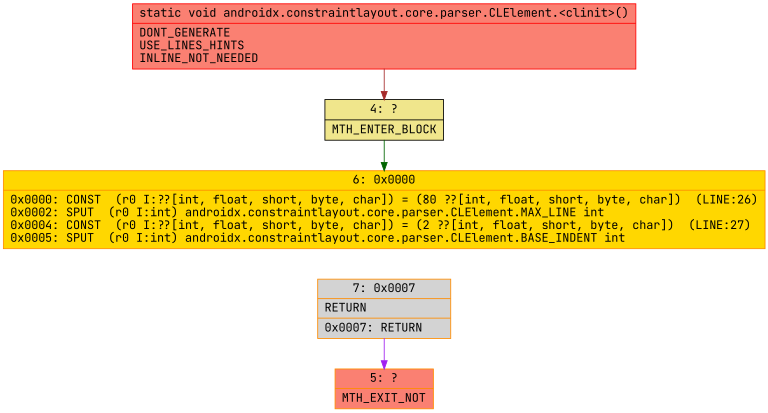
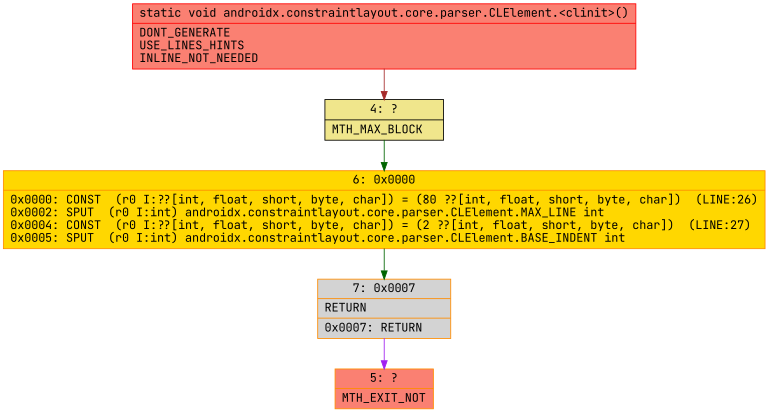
node "4: ?": text "MTH_ENTER_BLOCK" -> "MTH_MAX_BLOCK"
edge "6: 0x0000" -> "7: 0x0007": added
